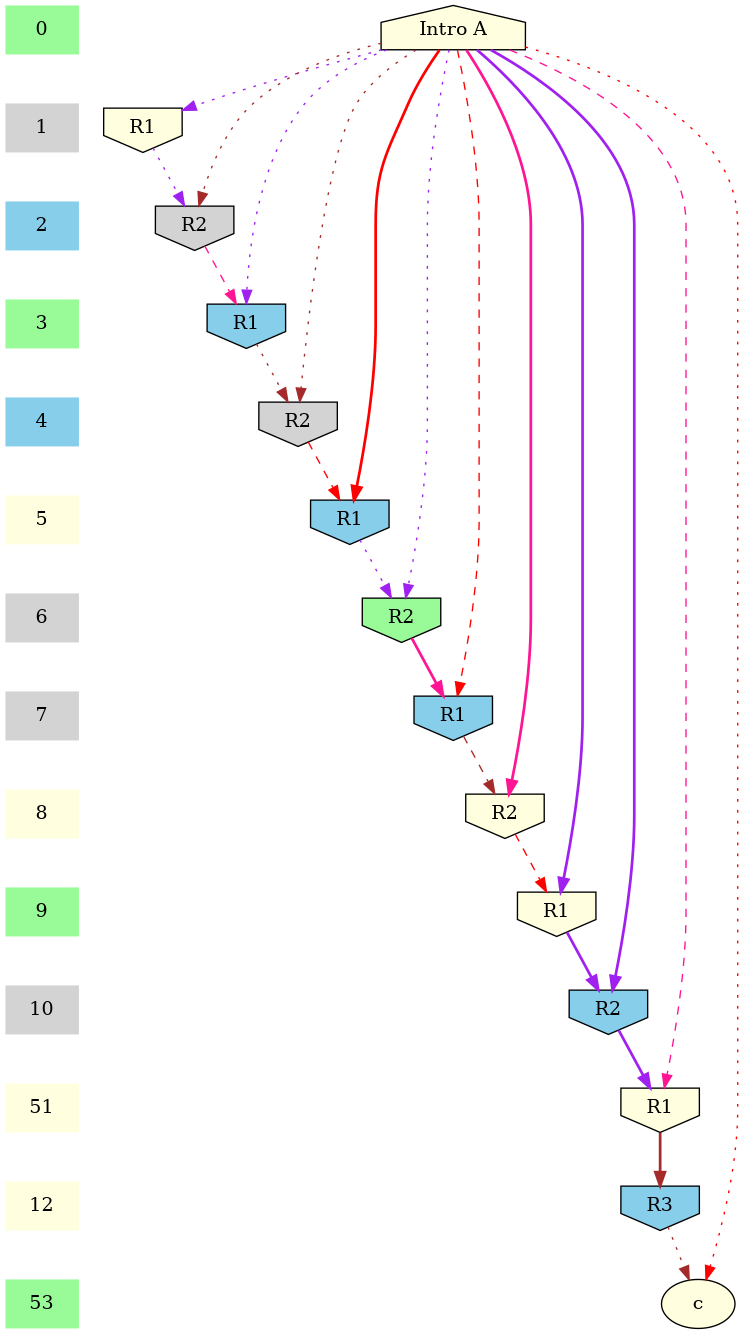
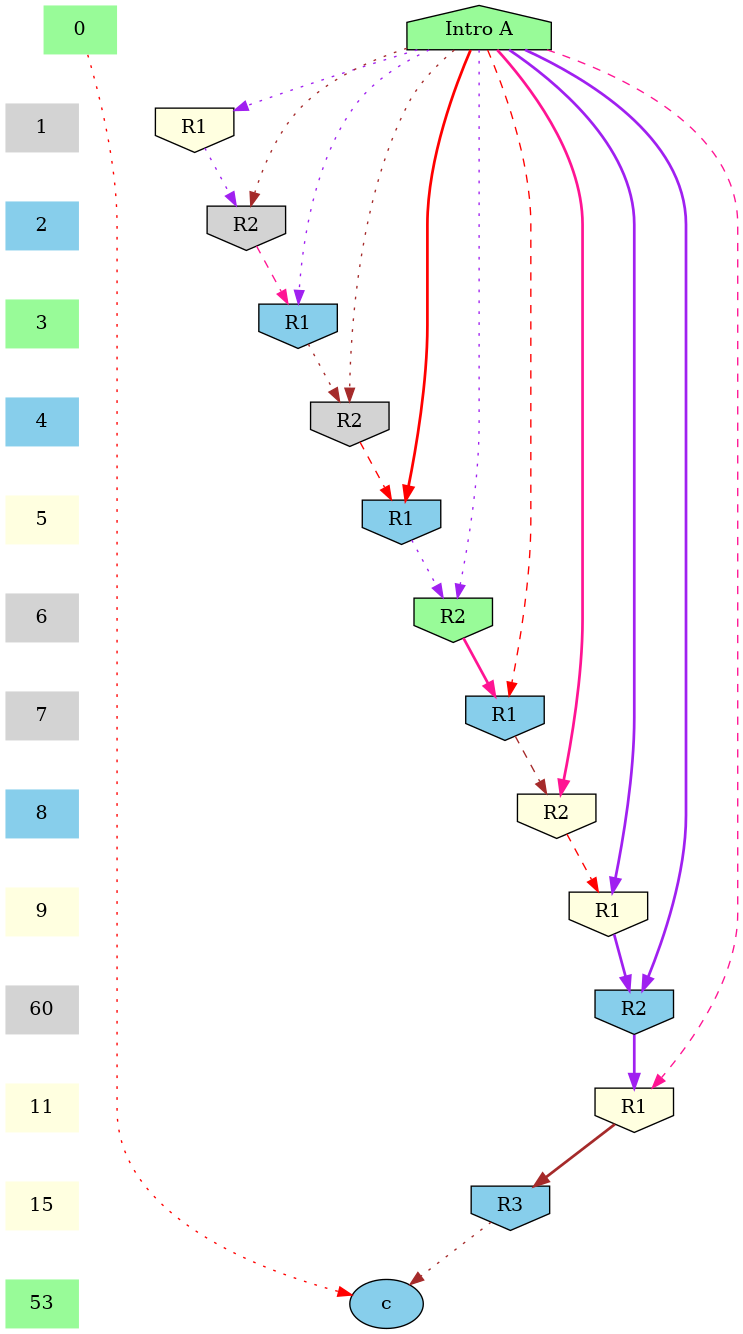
node "Intro A": fillcolor lightyellow -> palegreen
edge "Intro A" -> "c": now "0" -> "c"
node "8": fillcolor lightyellow -> skyblue
node "9": fillcolor palegreen -> lightyellow
node "10": label "10" -> "60"
node "51": label "51" -> "11"
node "12": label "12" -> "15"
node "c": fillcolor lightyellow -> skyblue
